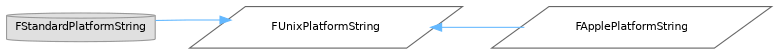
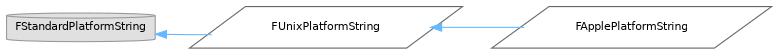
edge "FStandardPlatformString" -> "FUnixPlatformString": reversed
